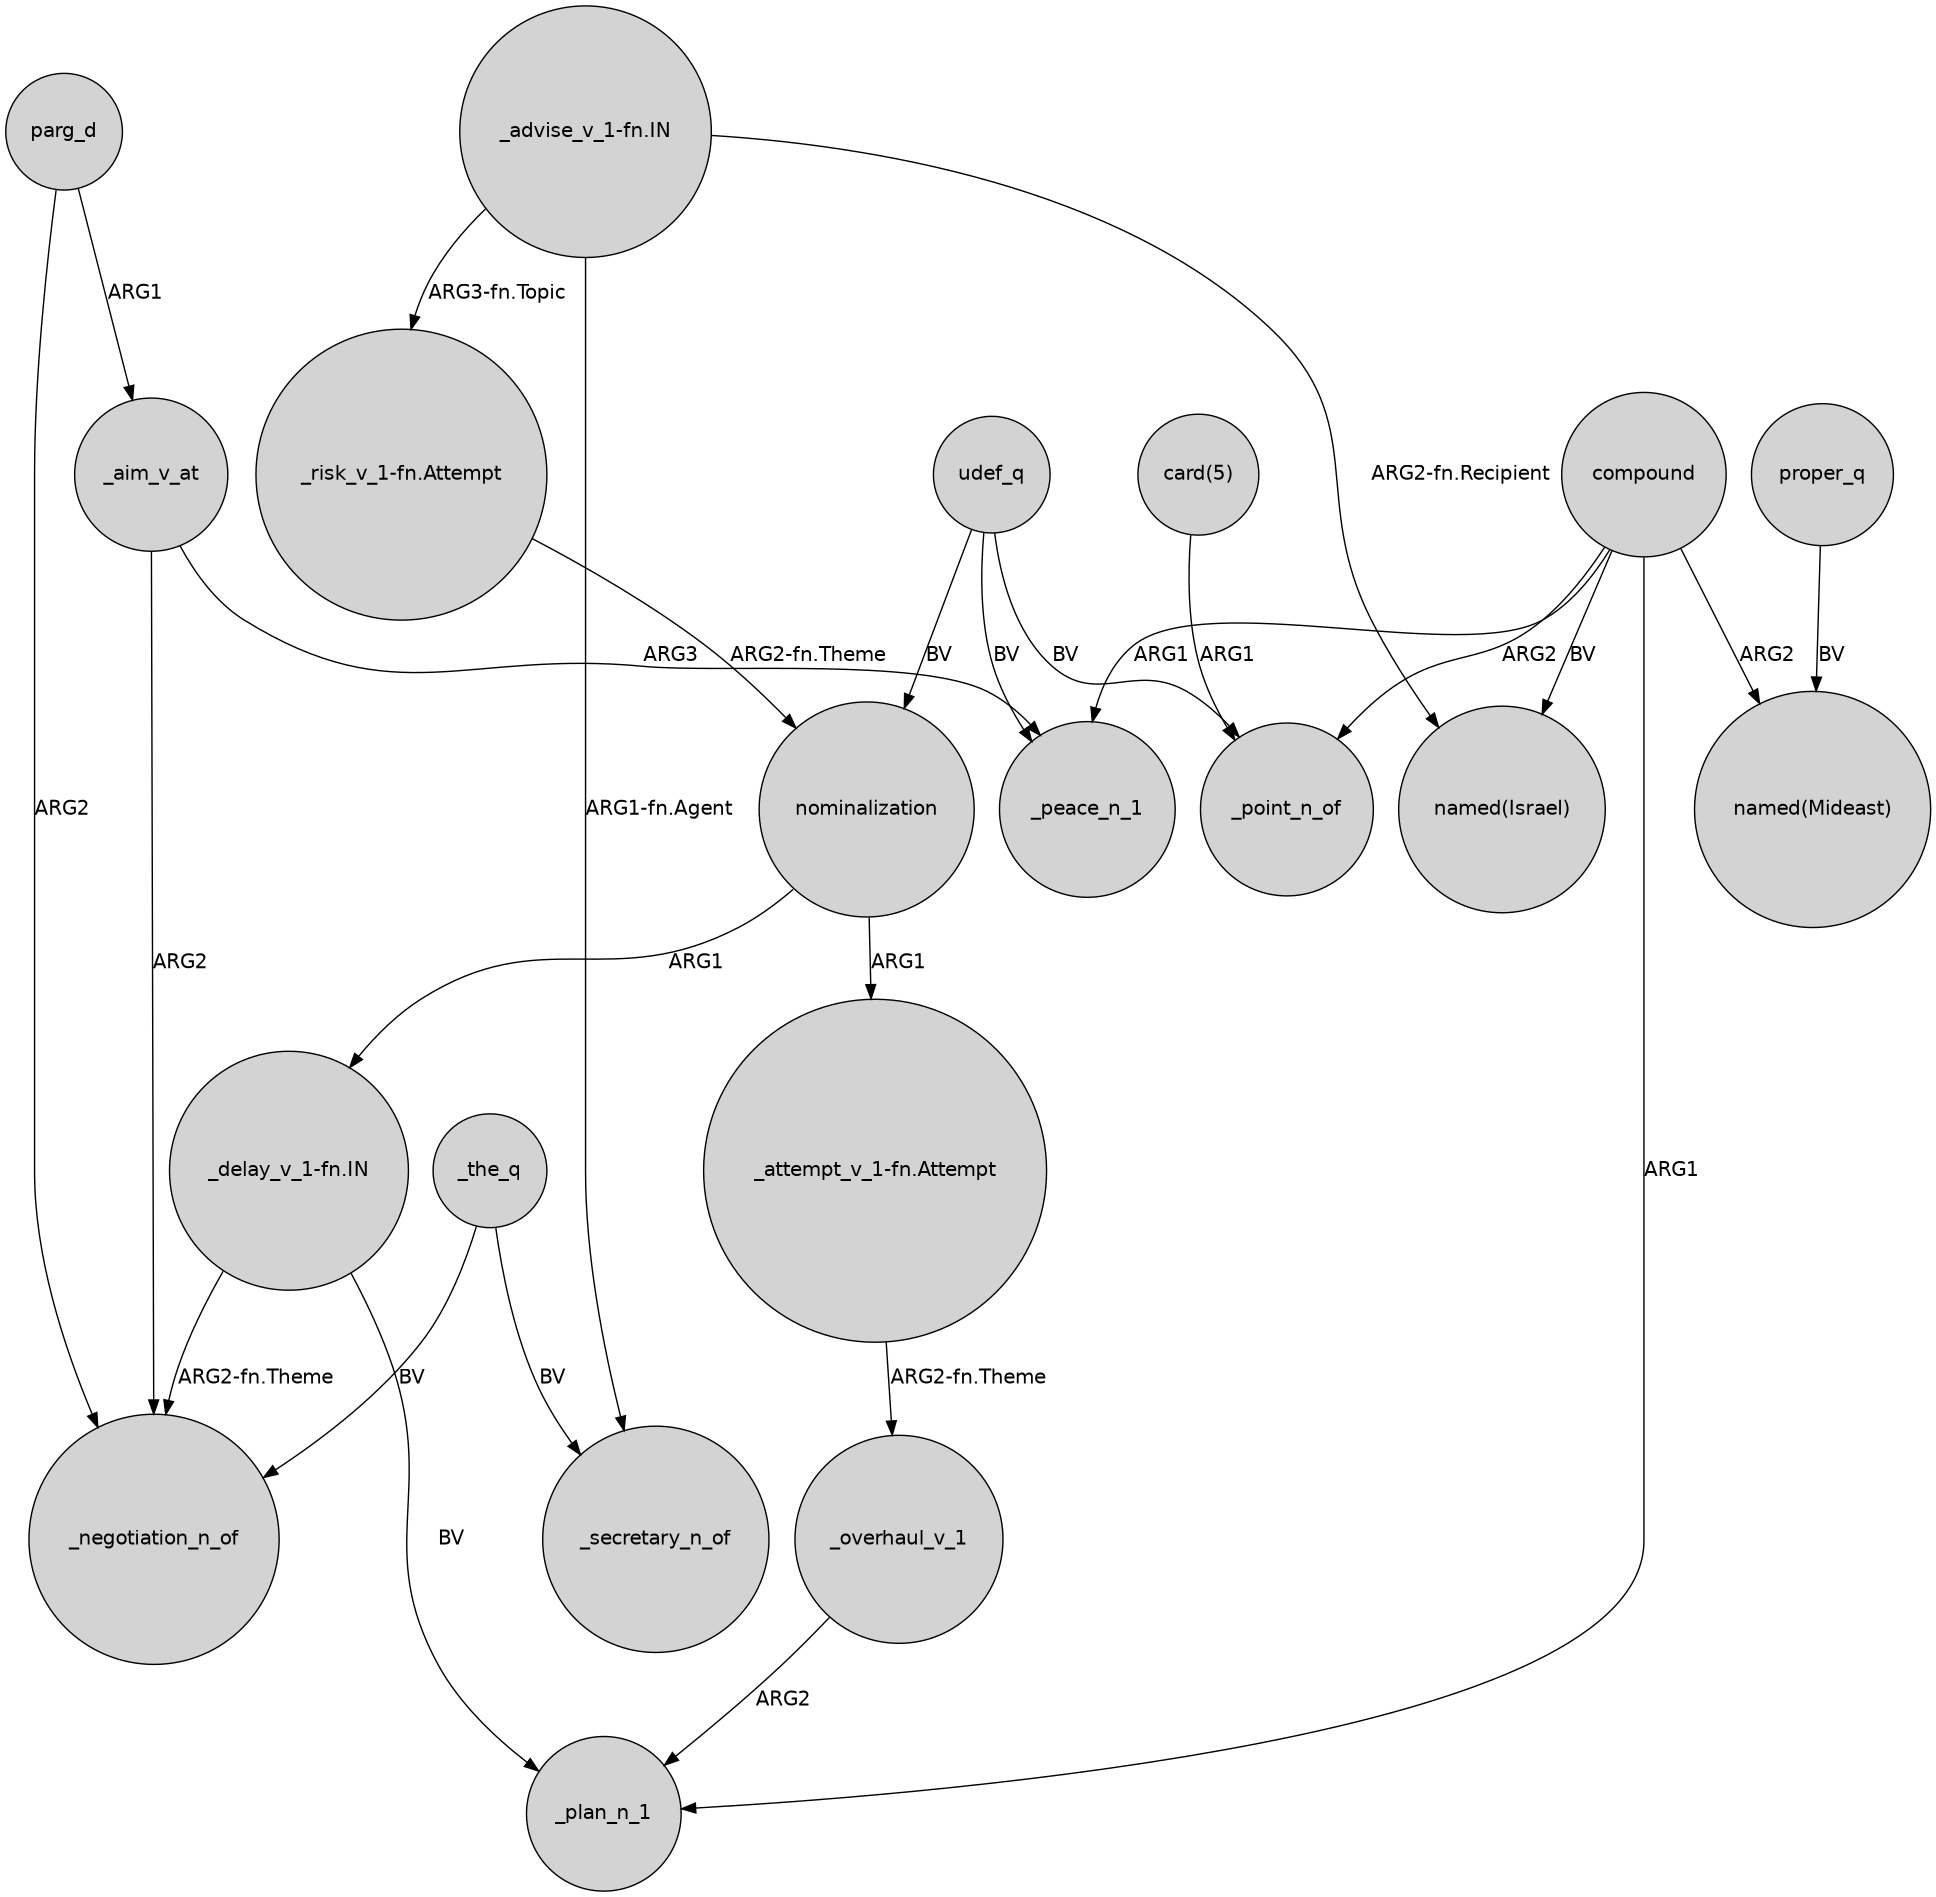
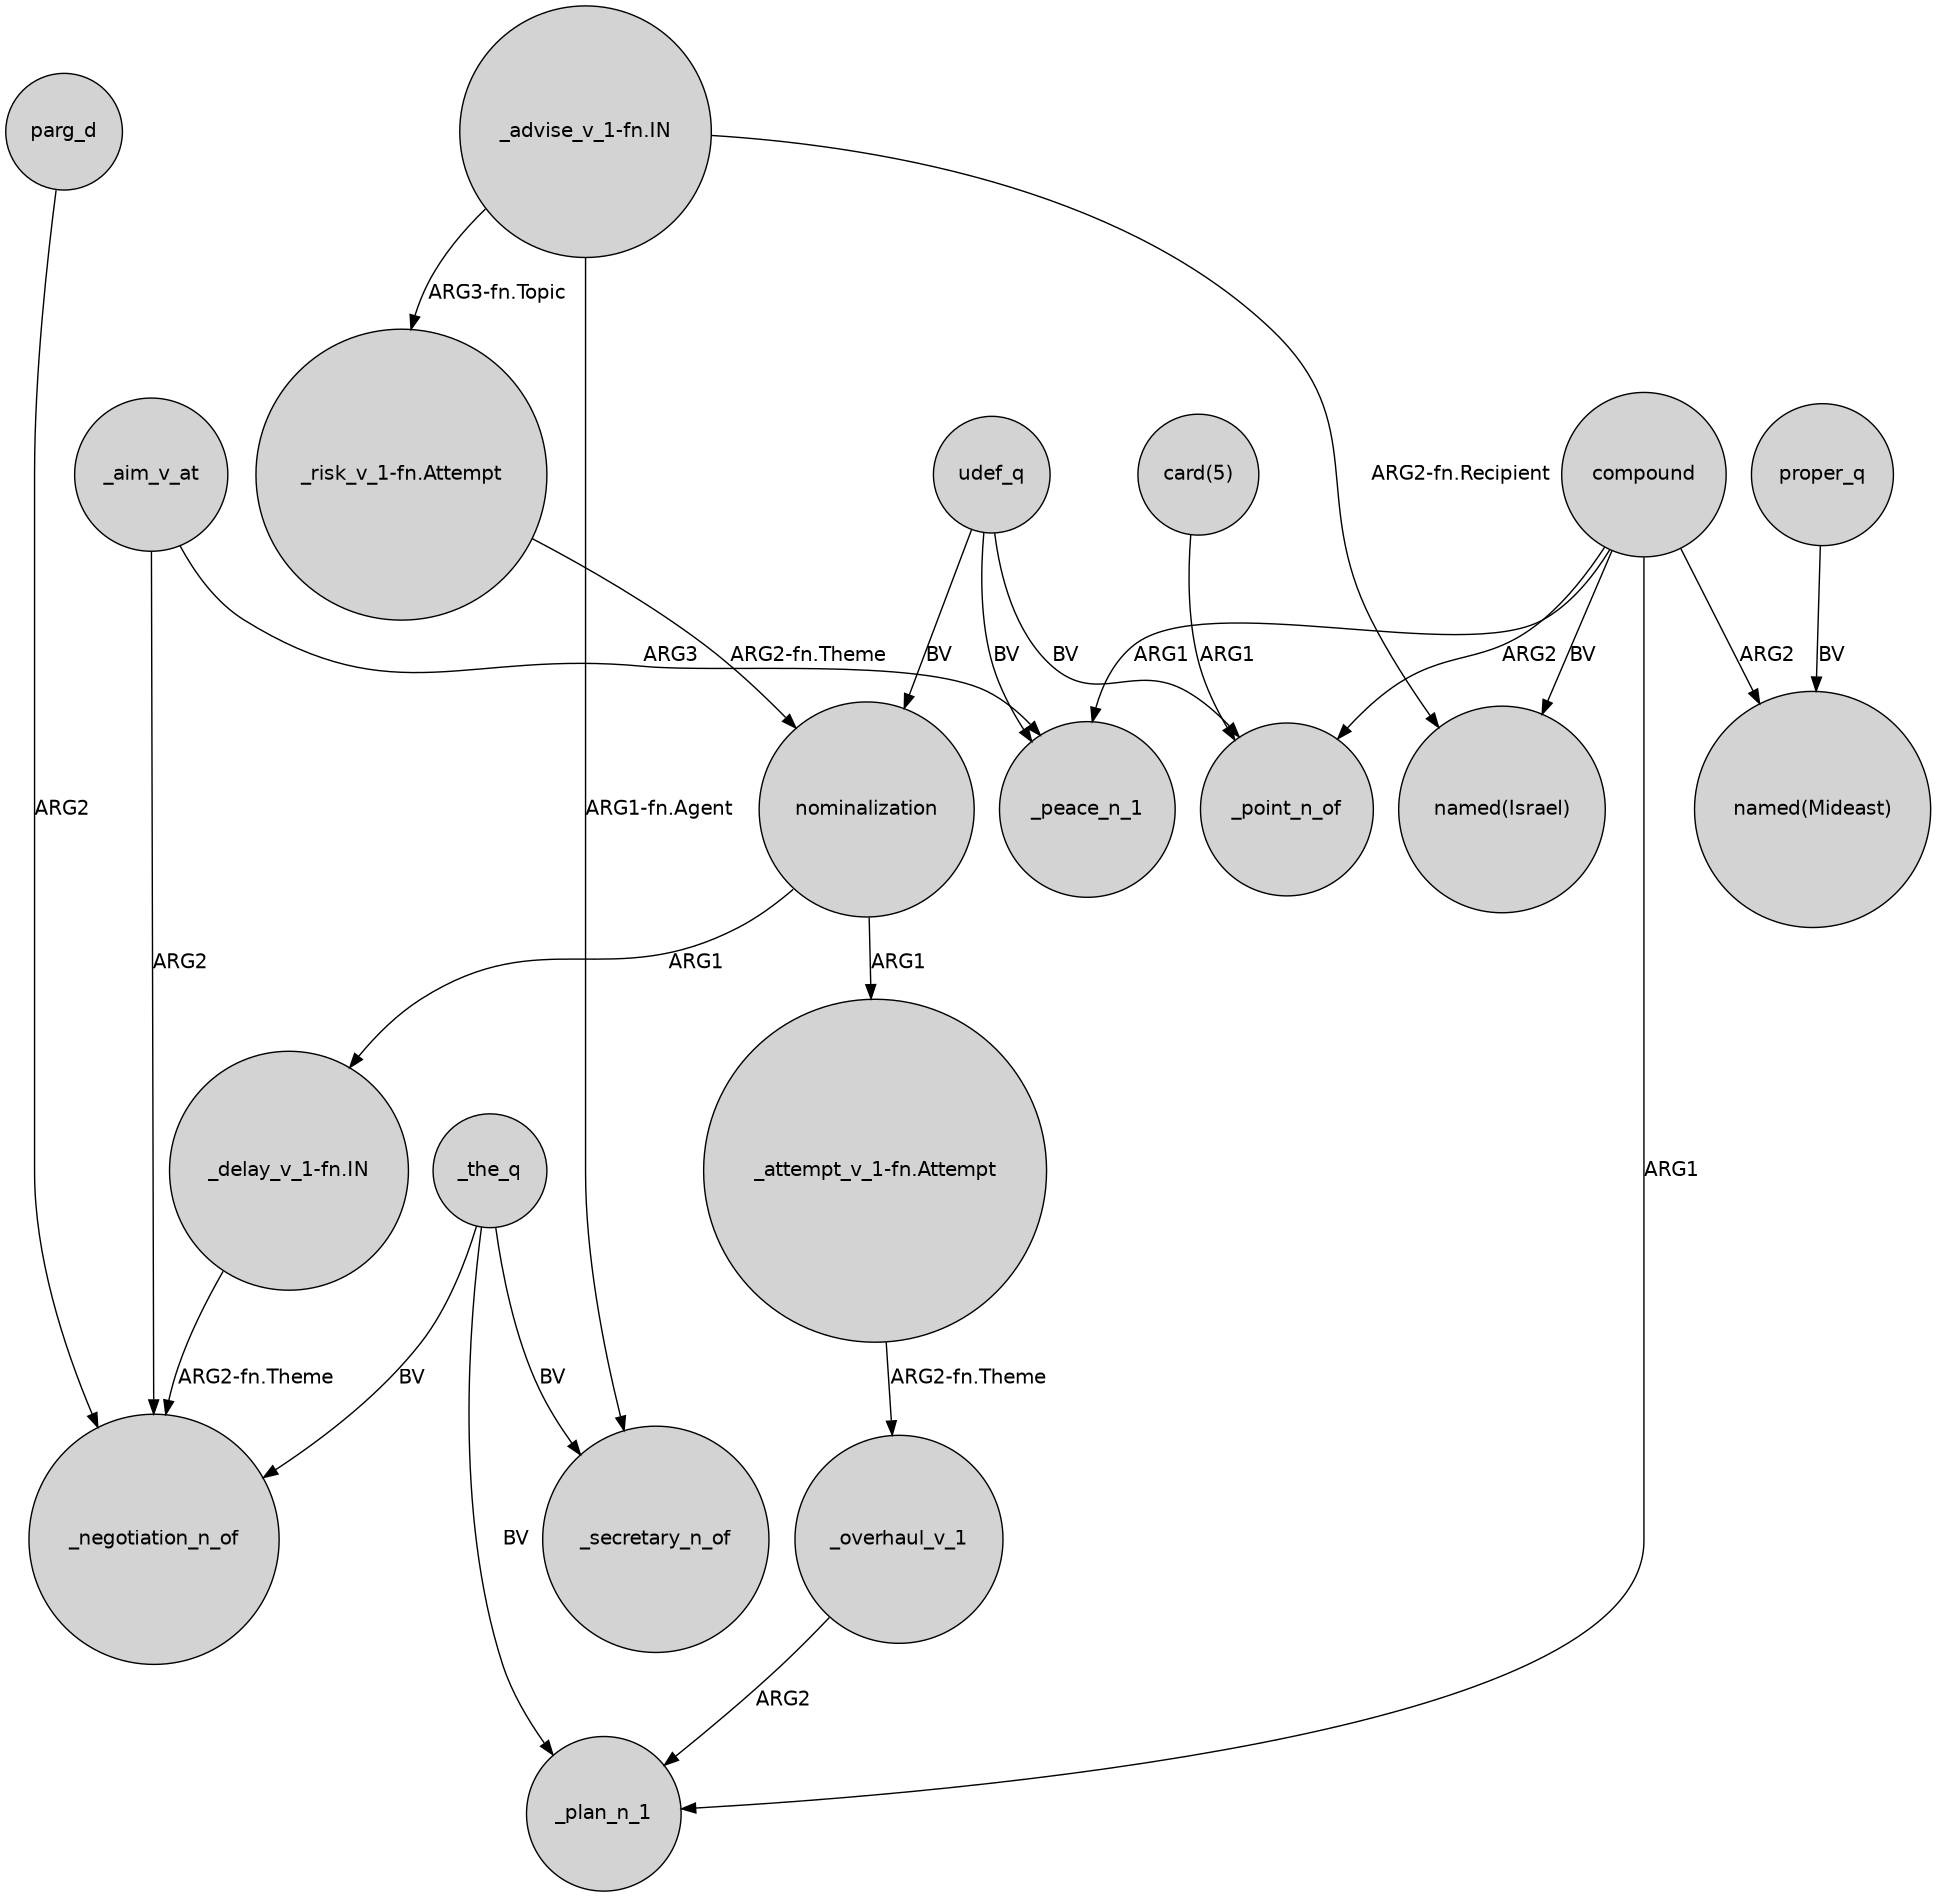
edge "parg_d" -> "_aim_v_at": removed, label "ARG1"
edge "_delay_v_1-fn.IN" -> "_plan_n_1": now "_the_q" -> "_plan_n_1"
